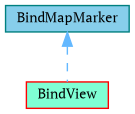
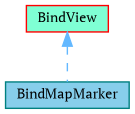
edge "BindView" -> "BindMapMarker": reversed
